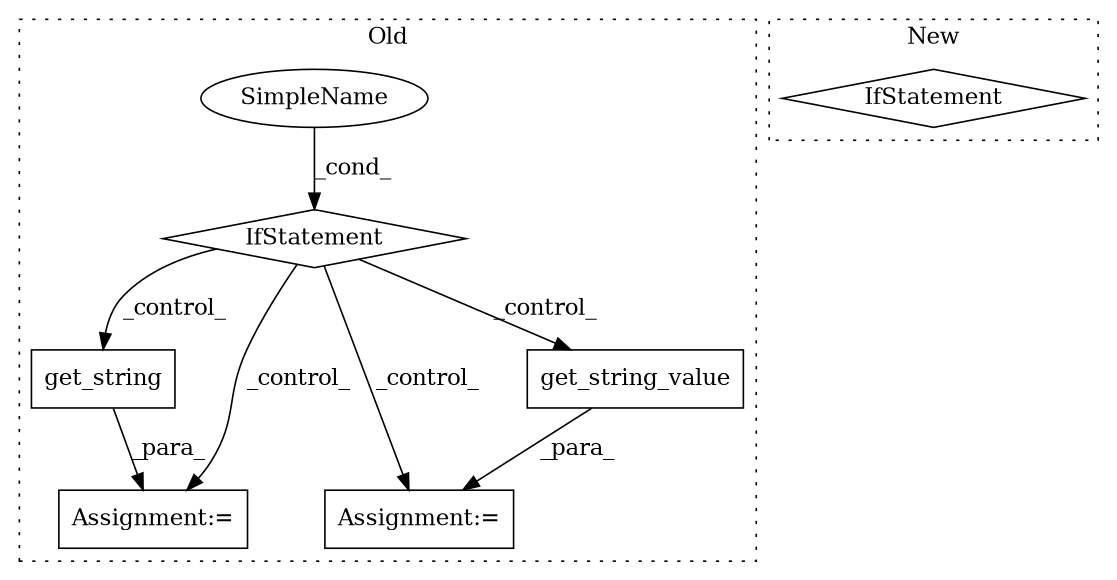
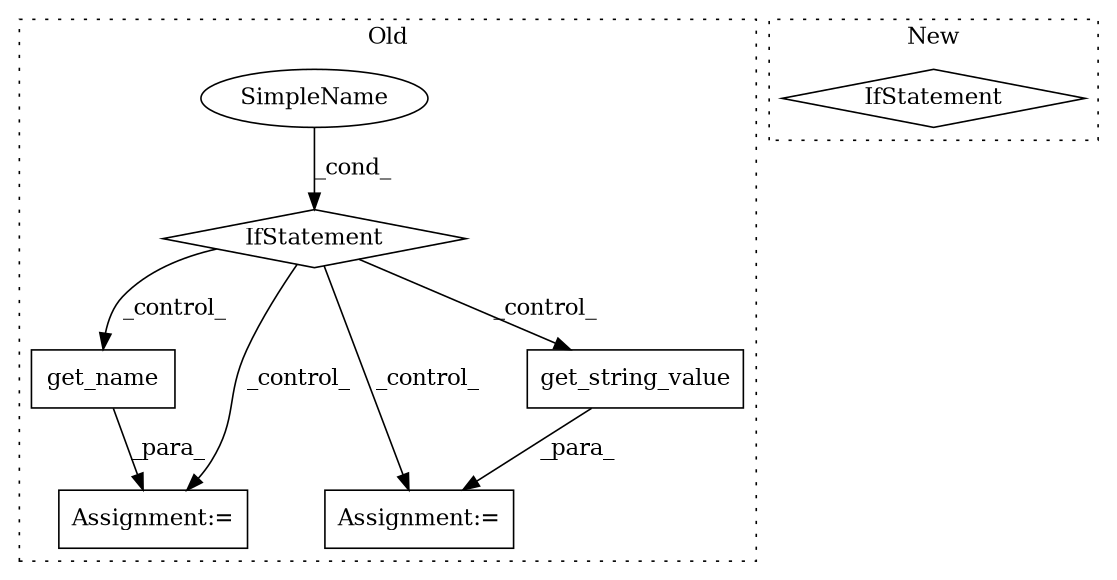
node "get_string": label "get_string" -> "get_name"
